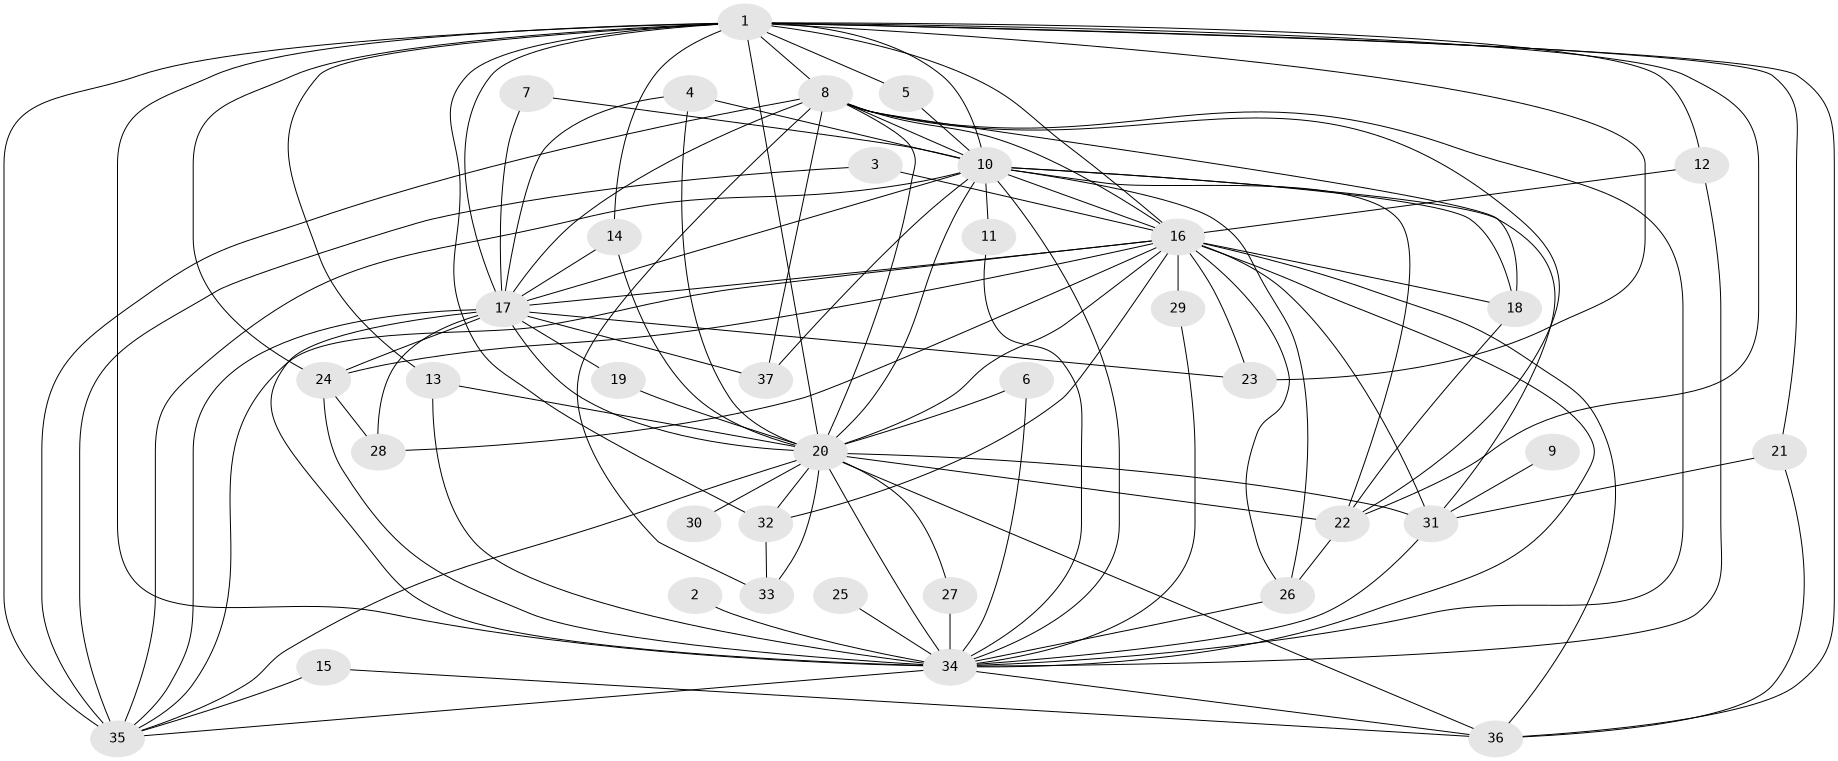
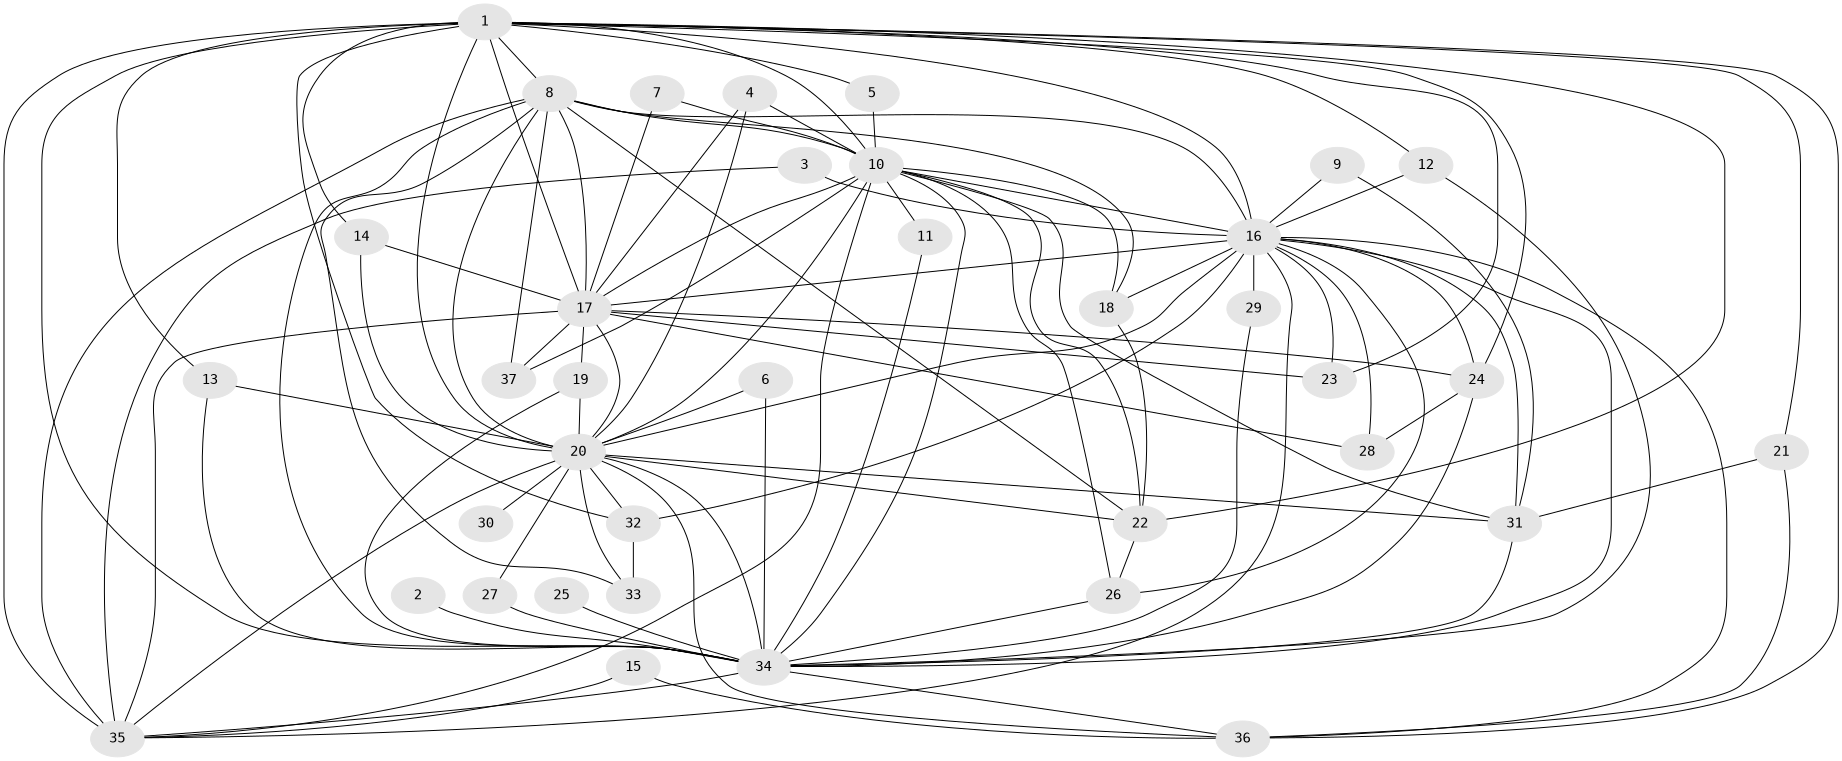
edge "9" -- "16": added
edge "17" -- "34": now "19" -- "34"
